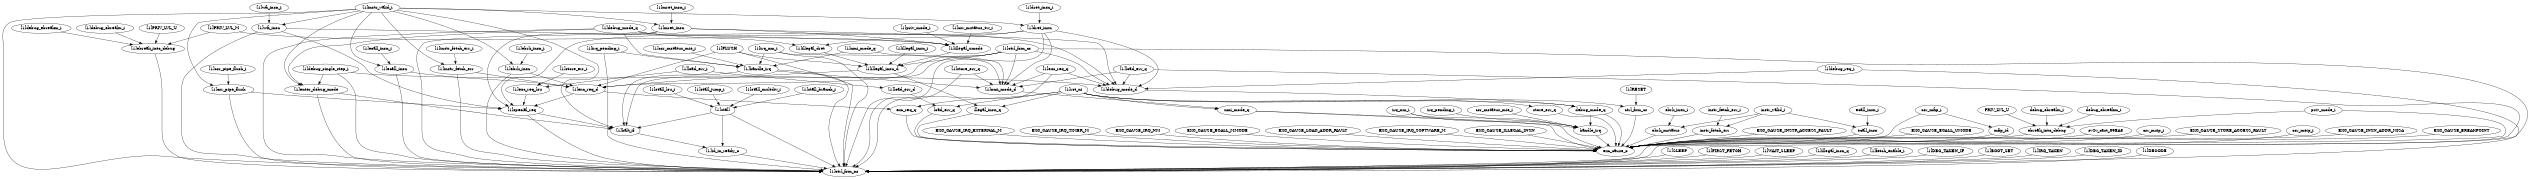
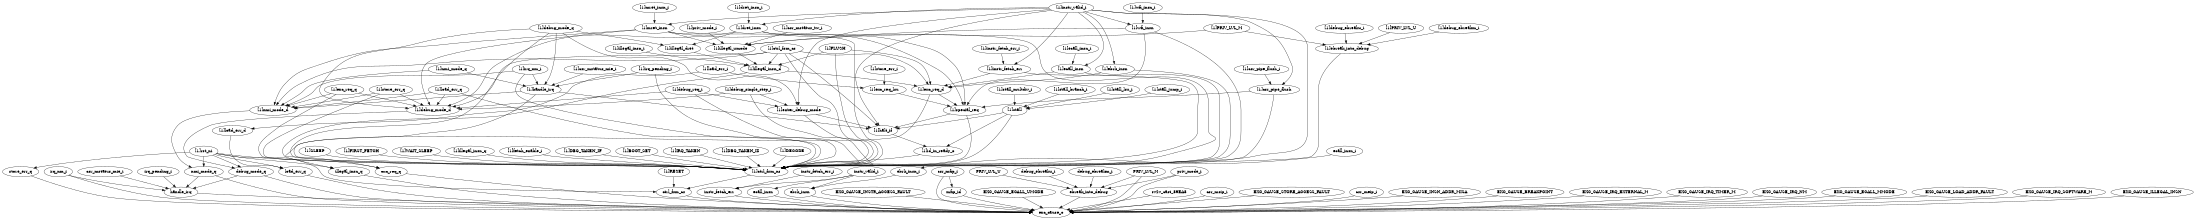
node "[1]ebrk_insn_i": removed
edge "[1]dret_insn" -> "[1]nmi_mode_d": now "[1]mret_insn" -> "[1]nmi_mode_d"
edge "[1]store_err_q" -> "[1]debug_mode_d": added
edge "[1]debug_req_i" -> "[1]enter_debug_mode": added
edge "ecall_insn_i" -> "ecall_insn": now "ecall_insn_i" -> "ebrk_insn_i"
node "ebrk_mstatus": label "ebrk_mstatus" -> "ebrk_insn"
node "PRIV_LVL_M": added
edge "[1]ctrl_fsm_ns" -> "ctrl_fsm_cs": added
